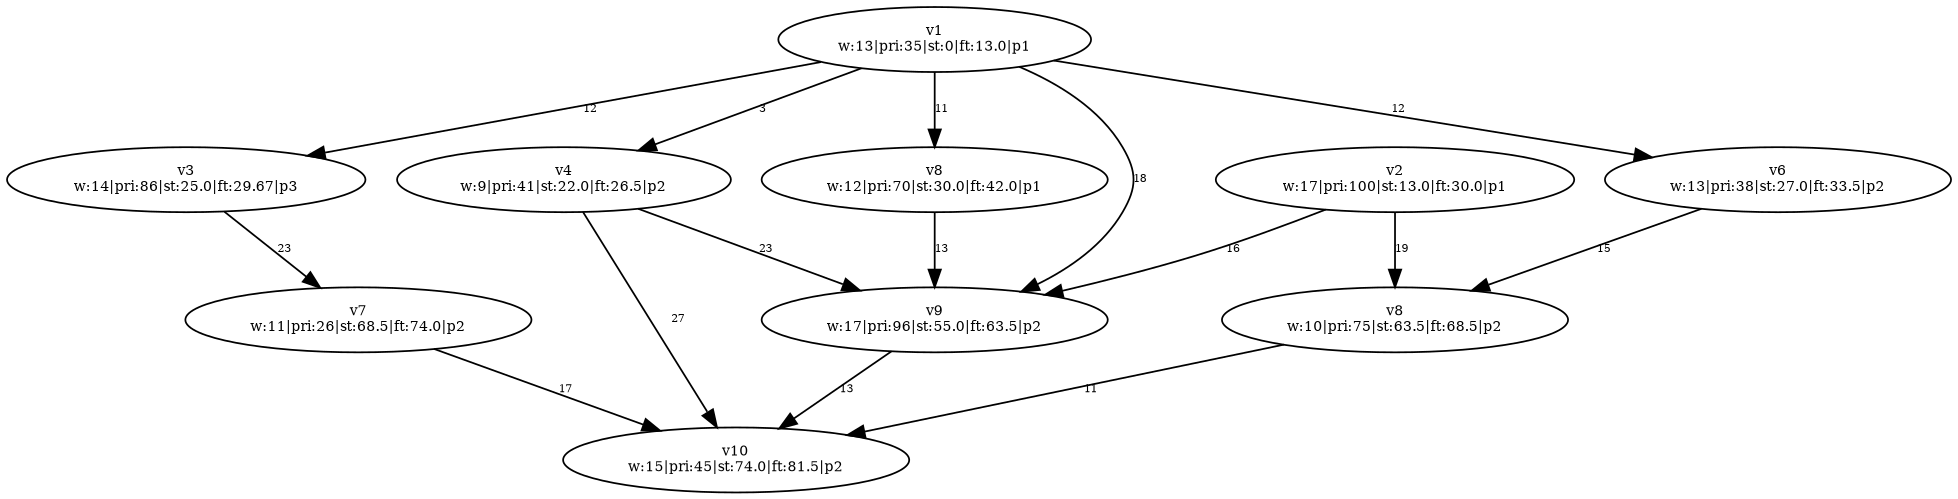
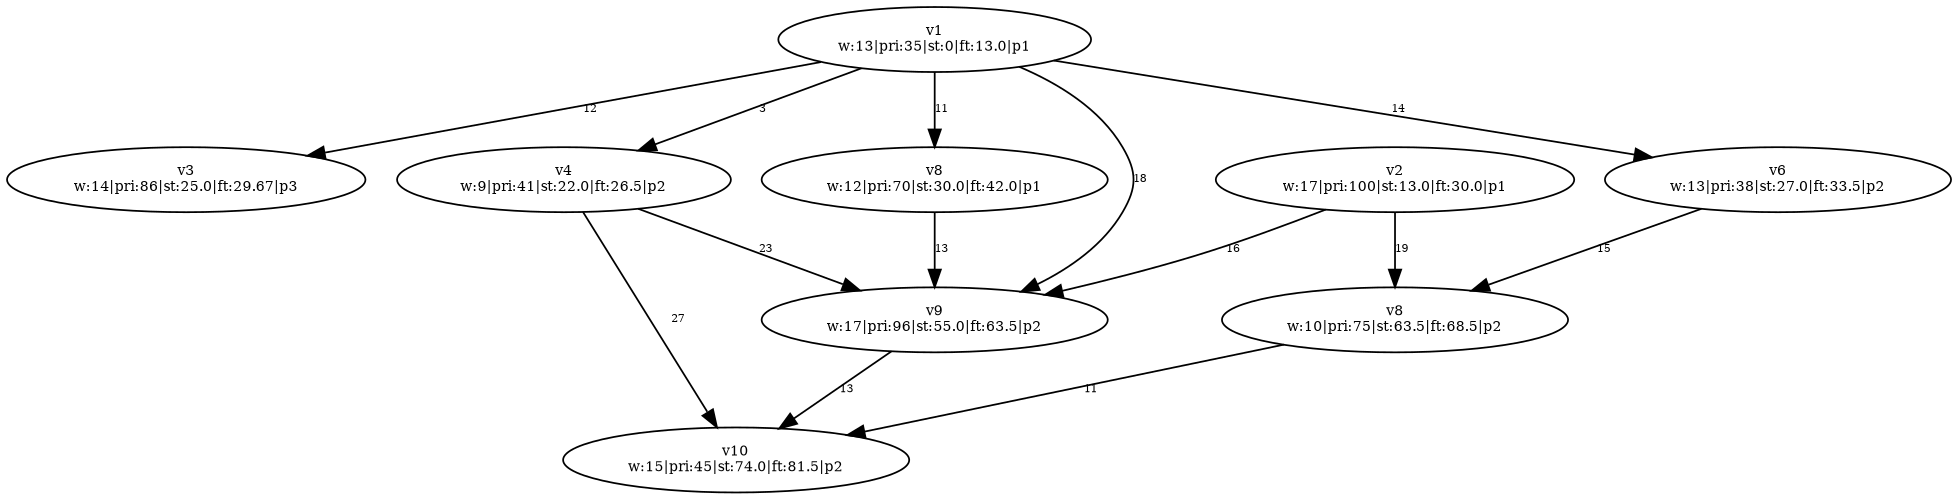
edge "v1 w:13|pri:35|st:0|ft:13.0|p1" -> "v6 w:13|pri:38|st:27.0|ft:33.5|p2": label "12" -> "14"
node "v7 w:11|pri:26|st:68.5|ft:74.0|p2": removed
